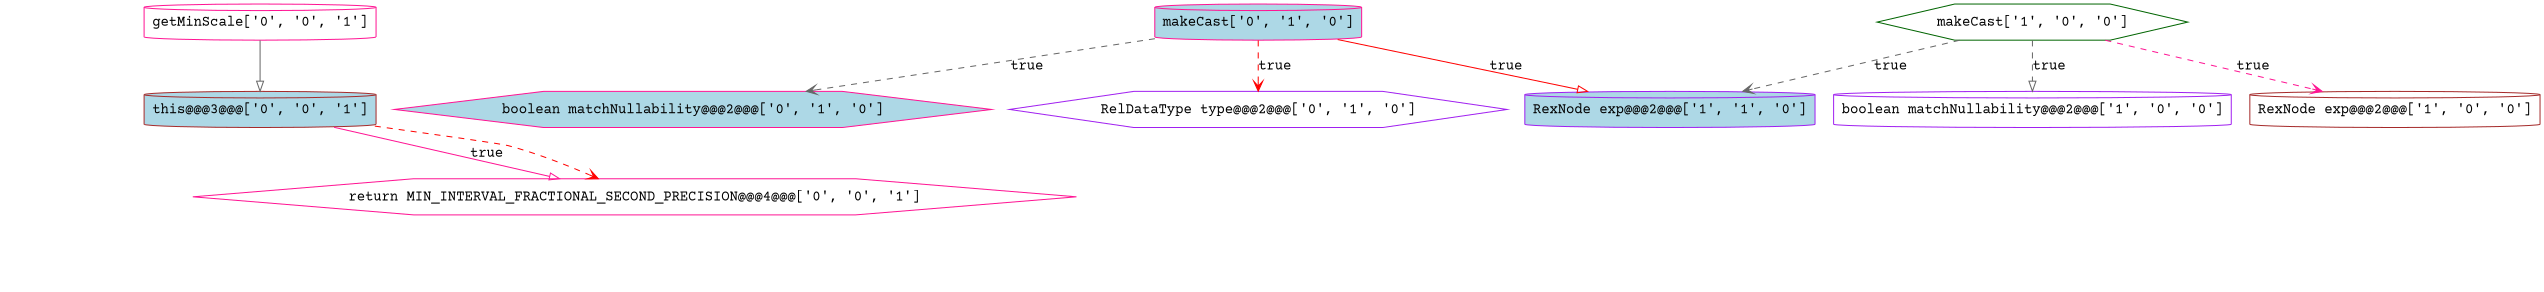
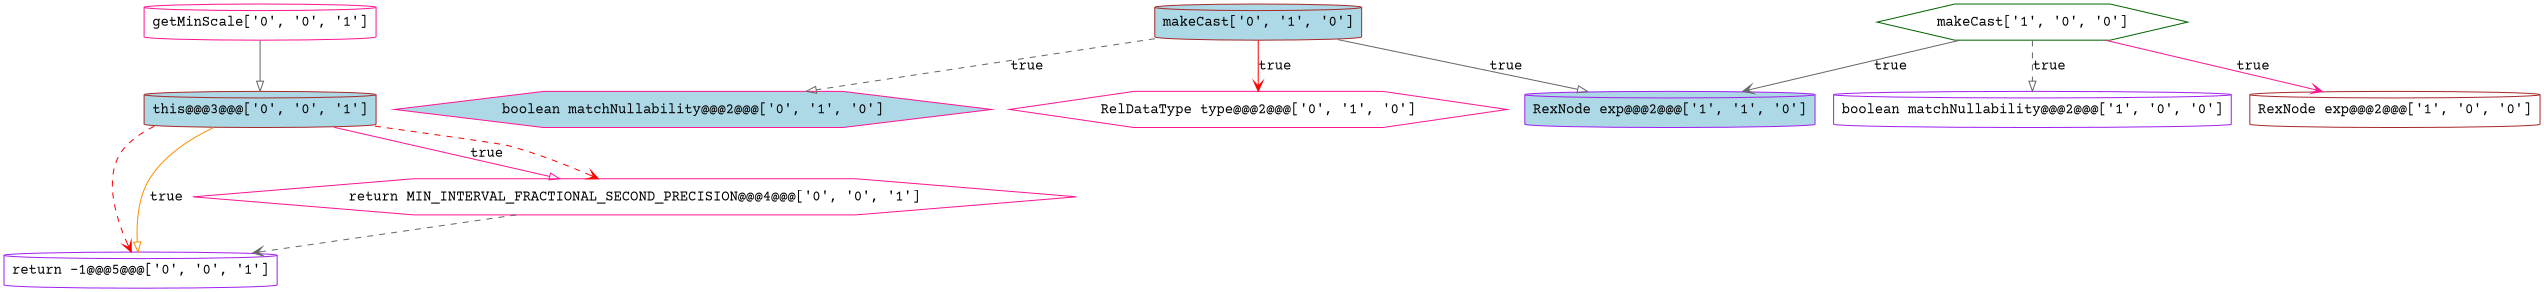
node "makeCast['0', '1', '0']": color deeppink -> brown
edge "makeCast['0', '1', '0']" -> "RelDataType type@@@2@@@['0', '1', '0']": style dashed -> solid
edge "makeCast['0', '1', '0']" -> "boolean matchNullability@@@2@@@['0', '1', '0']": arrowhead vee -> onormal
edge "makeCast['0', '1', '0']" -> "RexNode exp@@@2@@@['1', '1', '0']": color red -> gray40
edge "makeCast['1', '0', '0']" -> "RexNode exp@@@2@@@['1', '1', '0']": style dashed -> solid
edge "makeCast['1', '0', '0']" -> "RexNode exp@@@2@@@['1', '0', '0']": style dashed -> solid
node "RelDataType type@@@2@@@['0', '1', '0']": color purple -> deeppink
node "return -1@@@5@@@['0', '0', '1']": added
